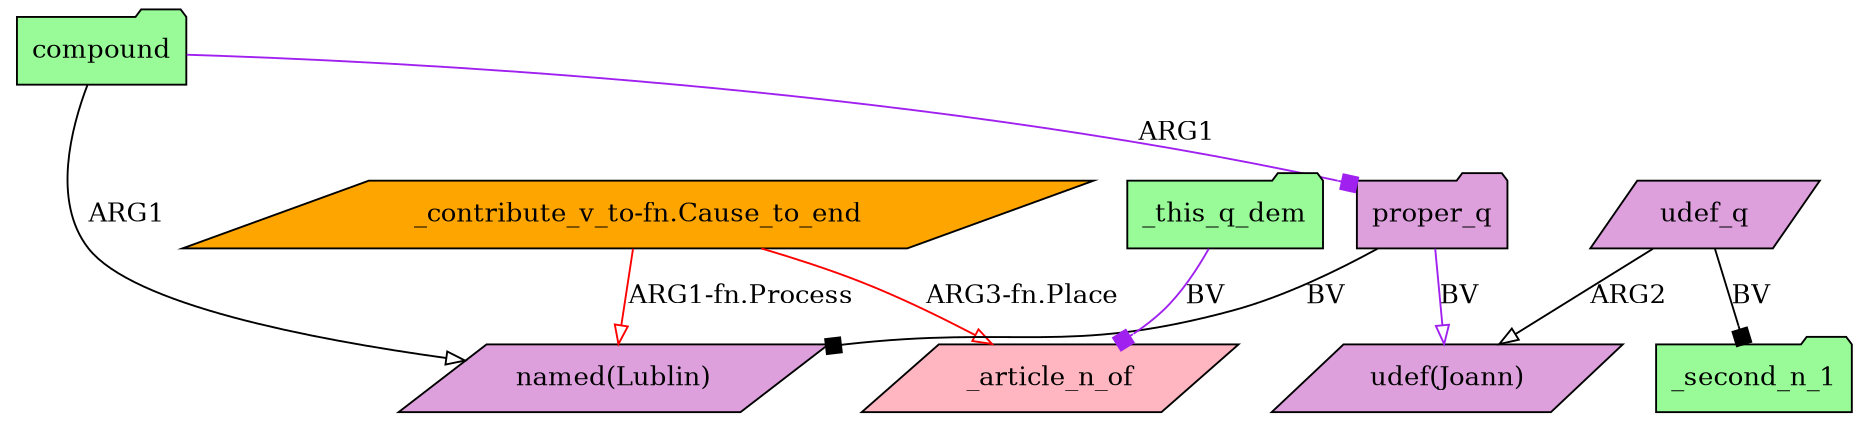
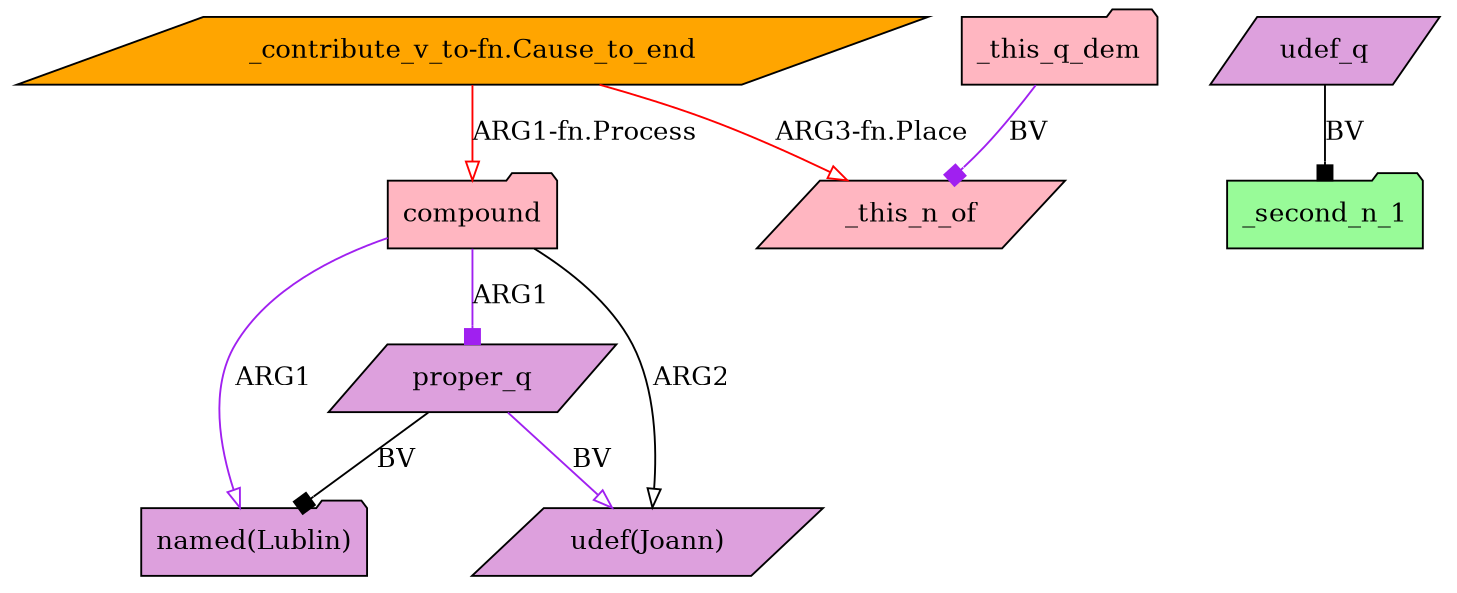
node "compound": fillcolor palegreen -> lightpink
node "_this_q_dem": fillcolor palegreen -> lightpink
node "proper_q": shape folder -> parallelogram
edge "_contribute_v_to-fn.Cause_to_end" -> "named(Lublin)": now "_contribute_v_to-fn.Cause_to_end" -> "compound"
edge "udef_q" -> "udef(Joann)": now "compound" -> "udef(Joann)"
edge "compound" -> "named(Lublin)": color black -> purple
node "named(Lublin)": shape parallelogram -> folder
node "_article_n_of": label "_article_n_of" -> "_this_n_of"
